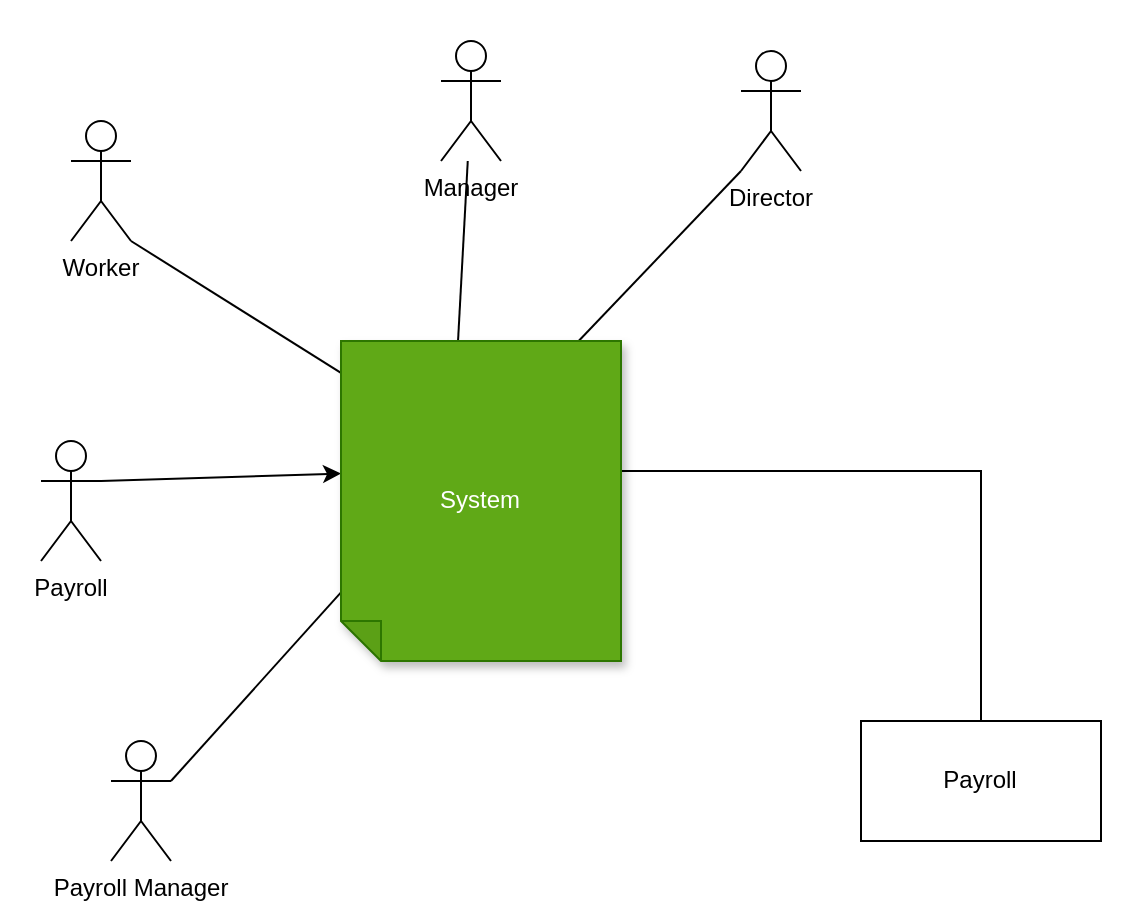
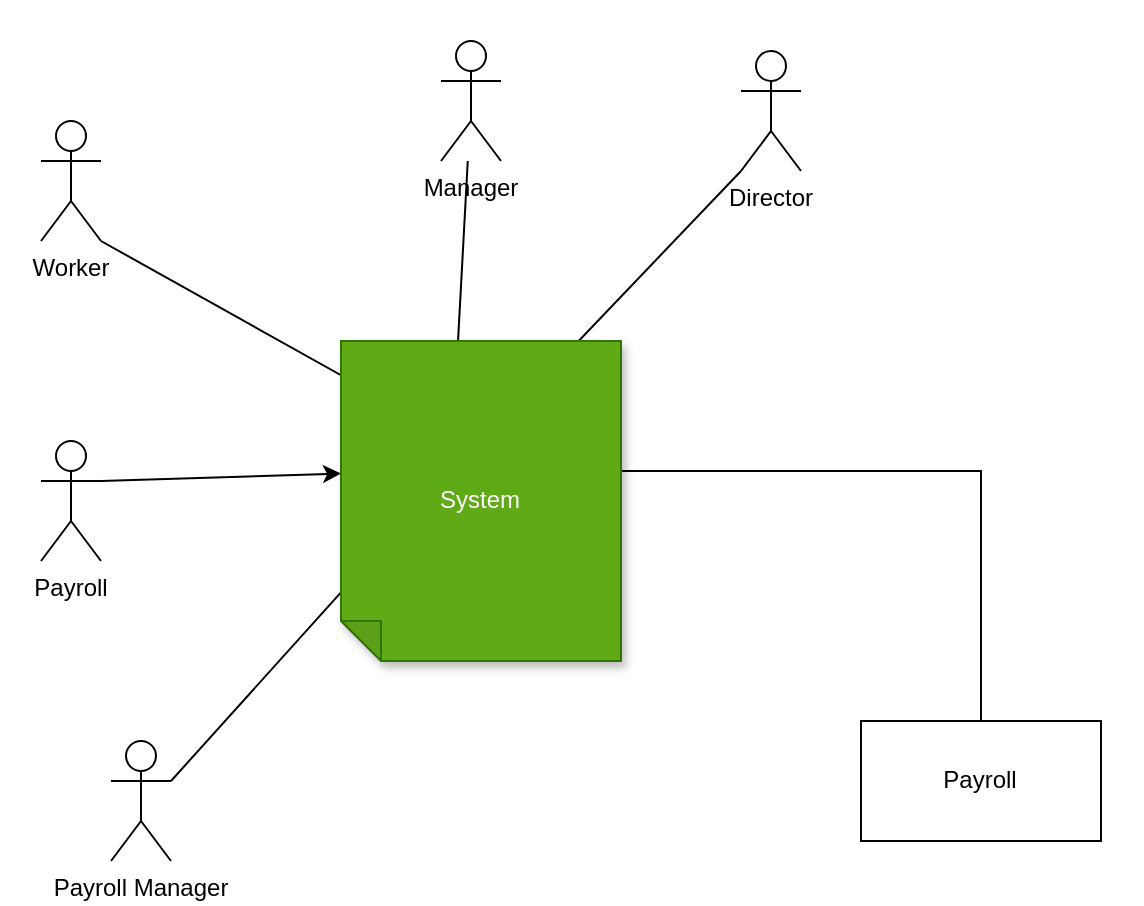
node "Worker": moved (101, 181) -> (71, 181)
